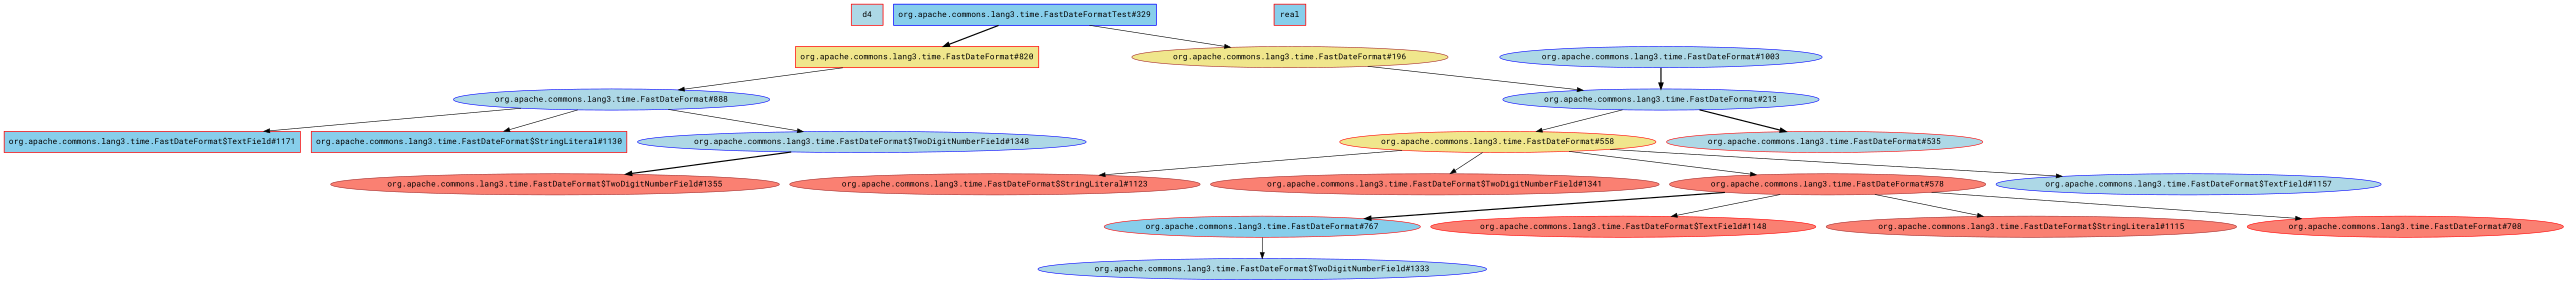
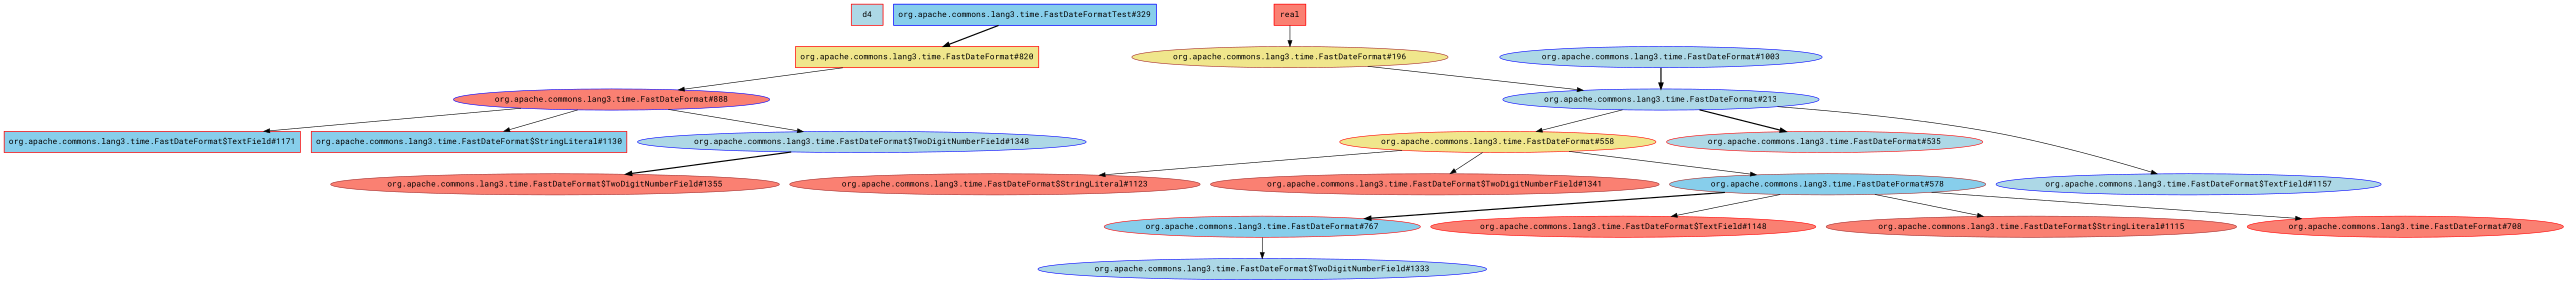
node "real": fillcolor skyblue -> salmon
edge "org.apache.commons.lang3.time.FastDateFormatTest#329" -> "org.apache.commons.lang3.time.FastDateFormat#196": now "real" -> "org.apache.commons.lang3.time.FastDateFormat#196"
node "org.apache.commons.lang3.time.FastDateFormat#888": fillcolor lightblue -> salmon
edge "org.apache.commons.lang3.time.FastDateFormat#558" -> "org.apache.commons.lang3.time.FastDateFormat$TextField#1157": now "org.apache.commons.lang3.time.FastDateFormat#213" -> "org.apache.commons.lang3.time.FastDateFormat$TextField#1157"
node "org.apache.commons.lang3.time.FastDateFormat#578": fillcolor salmon -> skyblue
